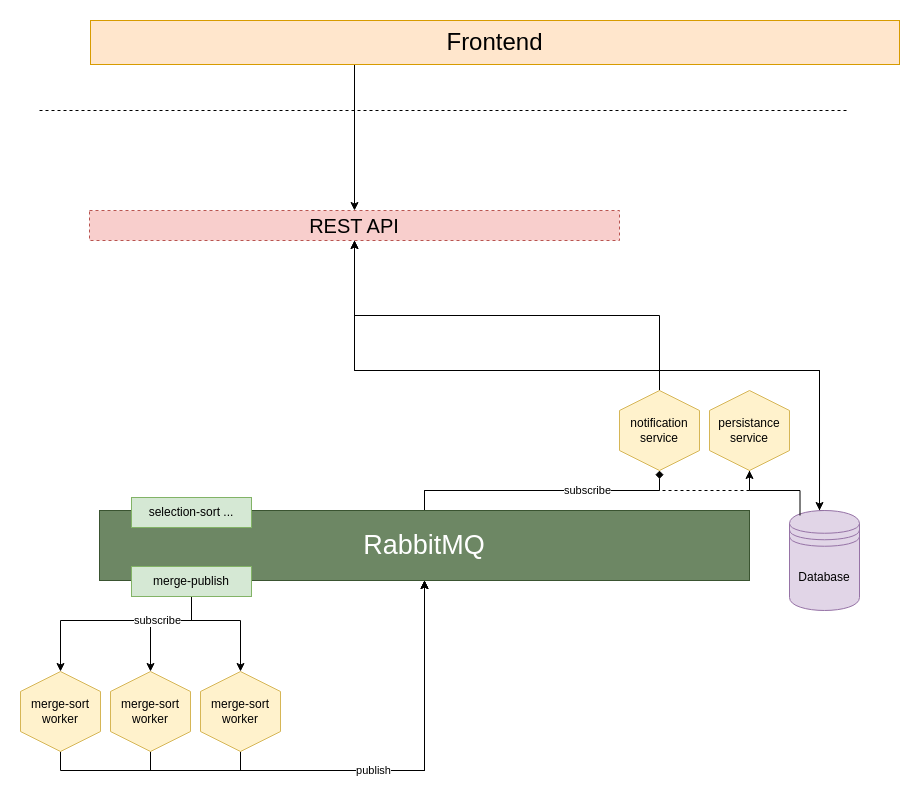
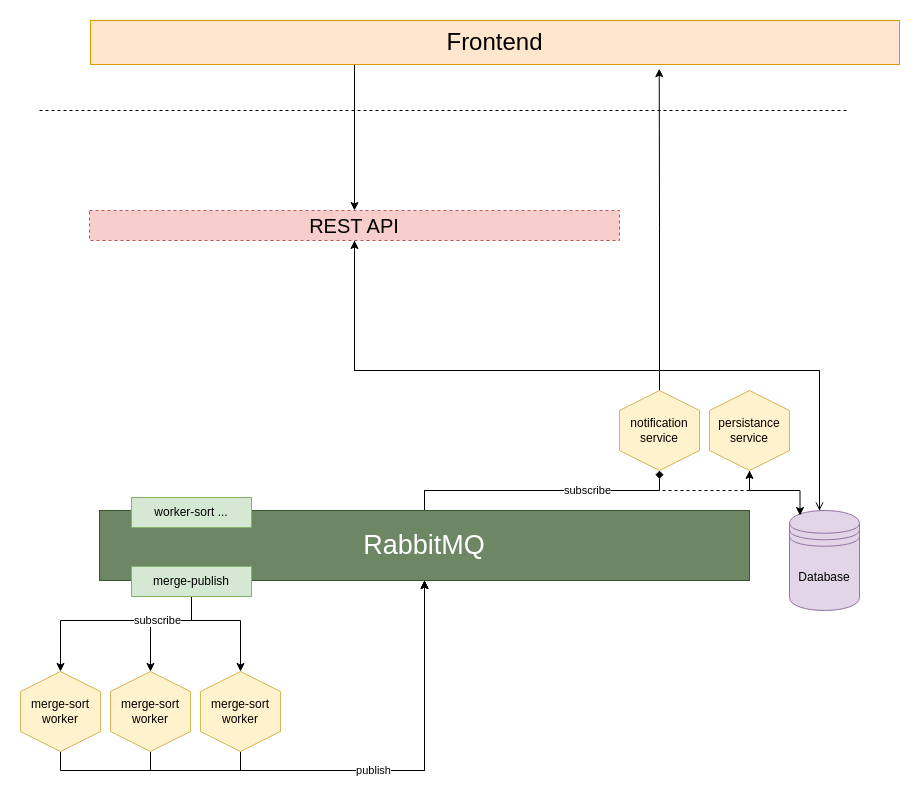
edge "REST API" -> "Database": arrowhead classic -> open
edge "notification service" -> "REST API": now "notification service" -> "Frontend"
edge "persistance service" -- "Database": arrowhead none -> classic
node "selection-sort ...": label "selection-sort ..." -> "worker-sort ..."
